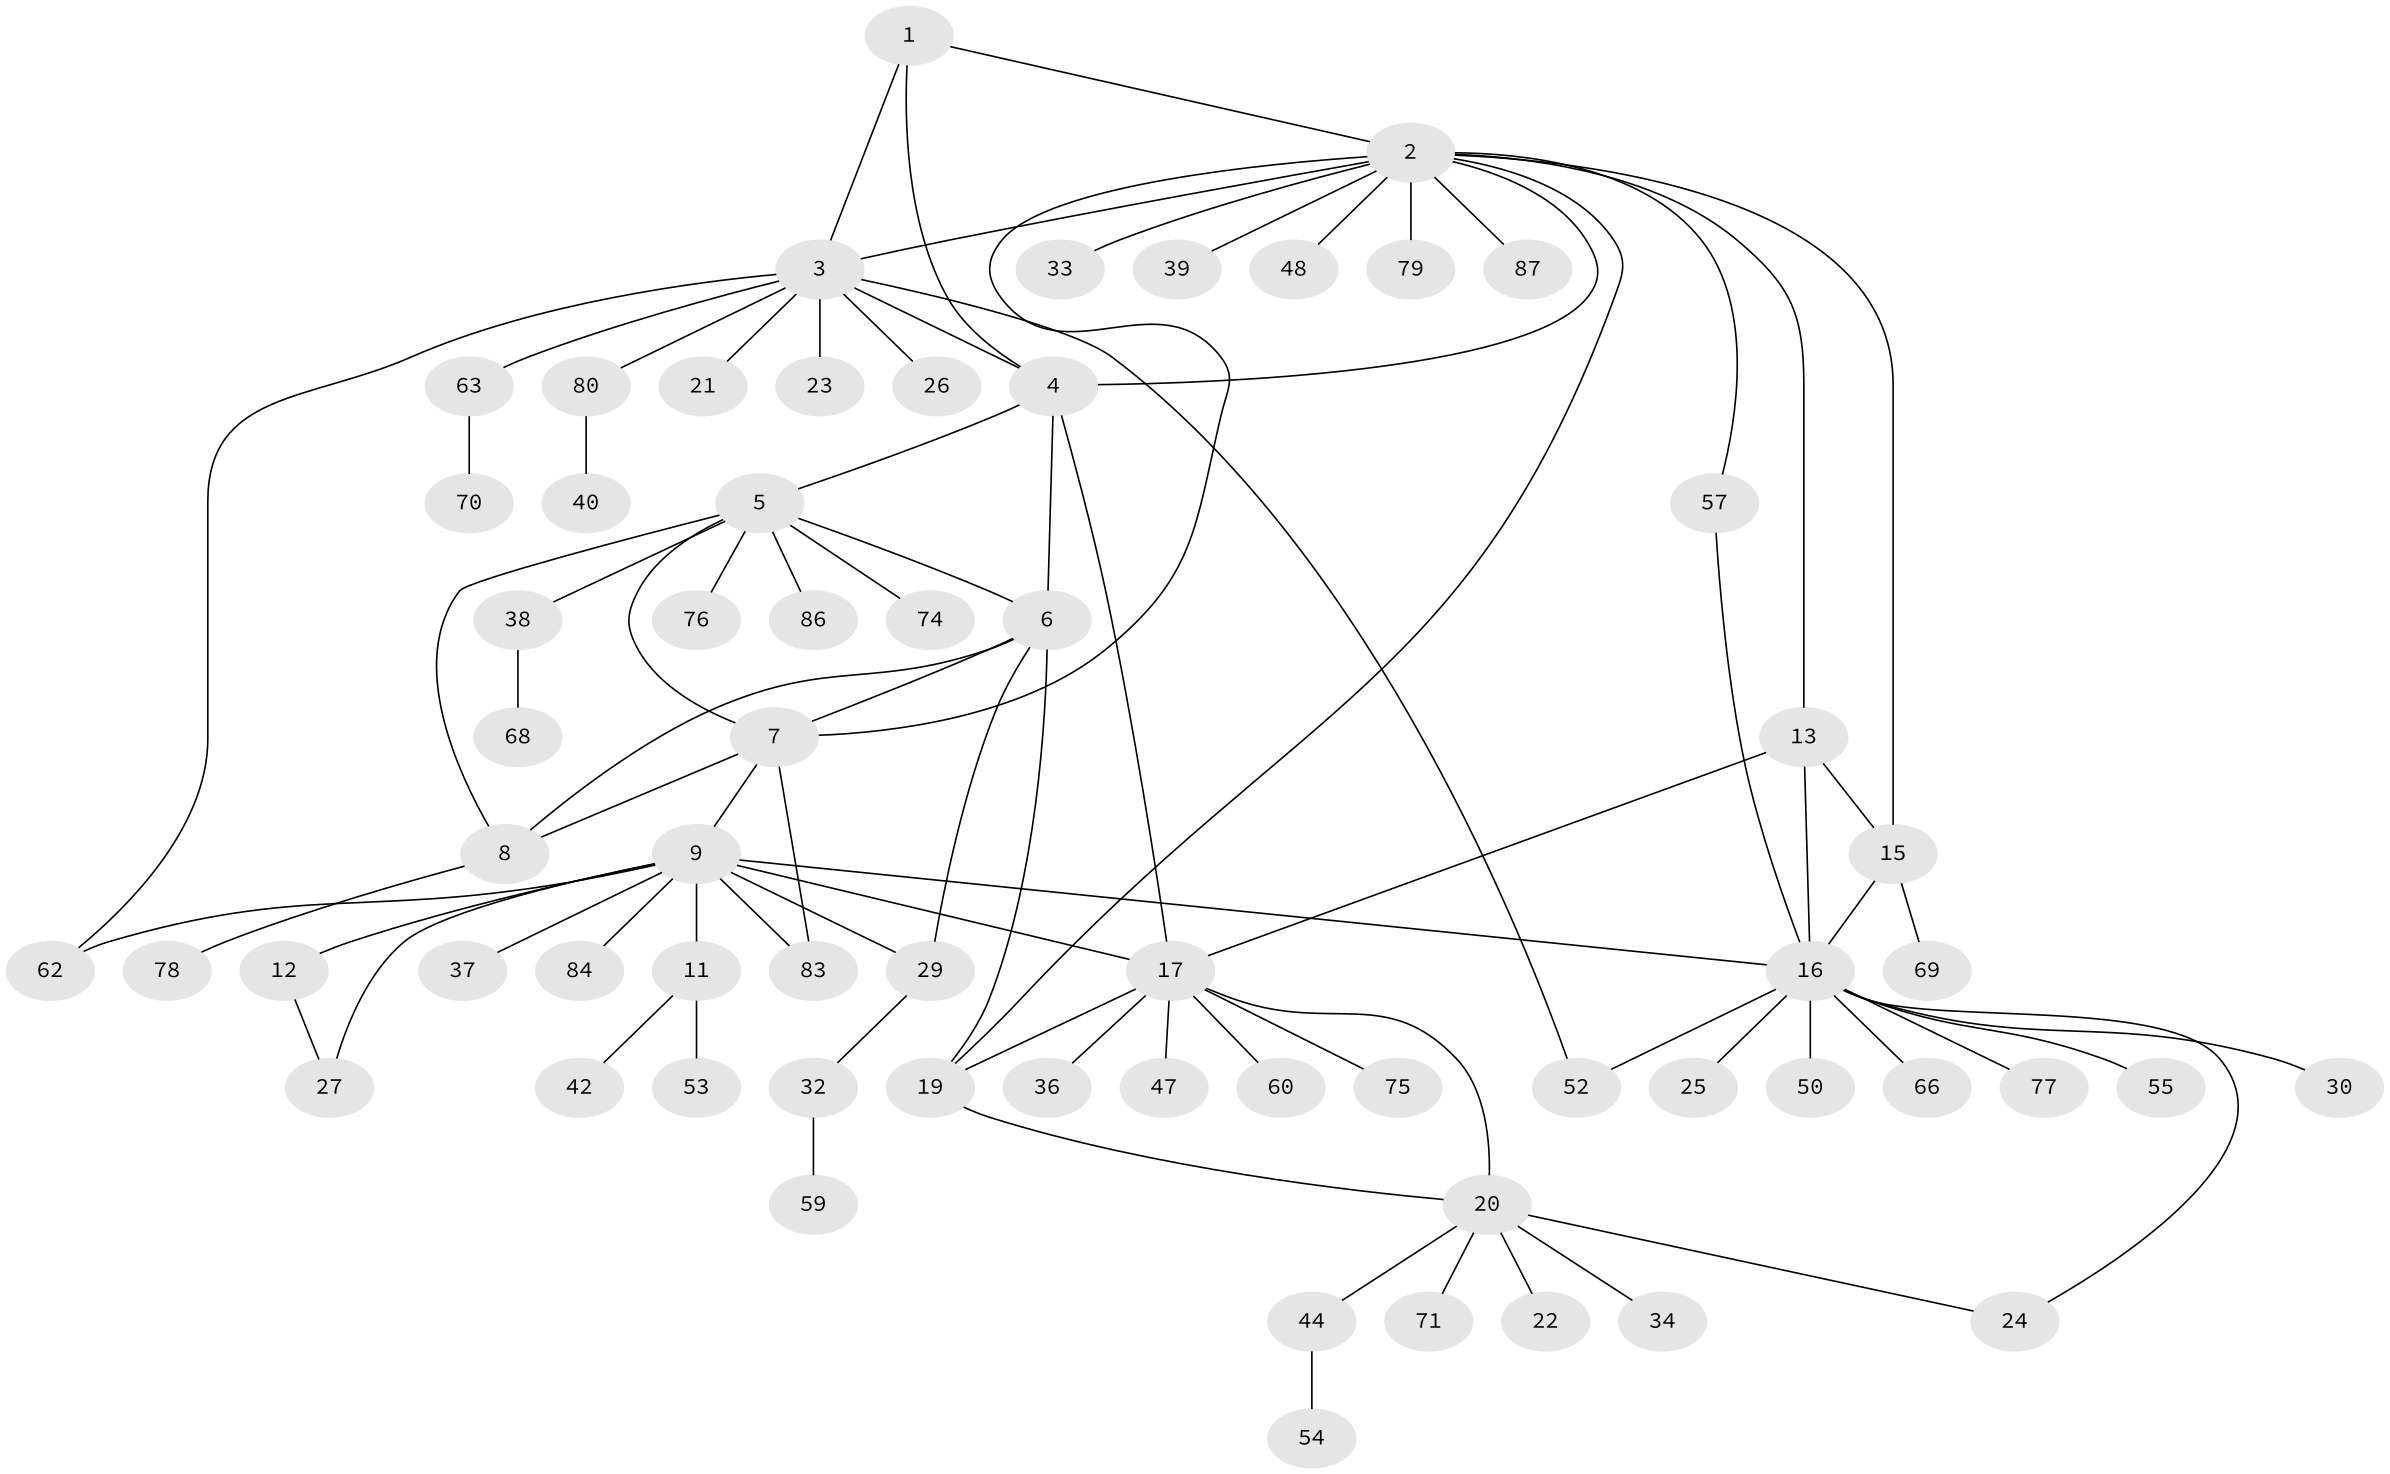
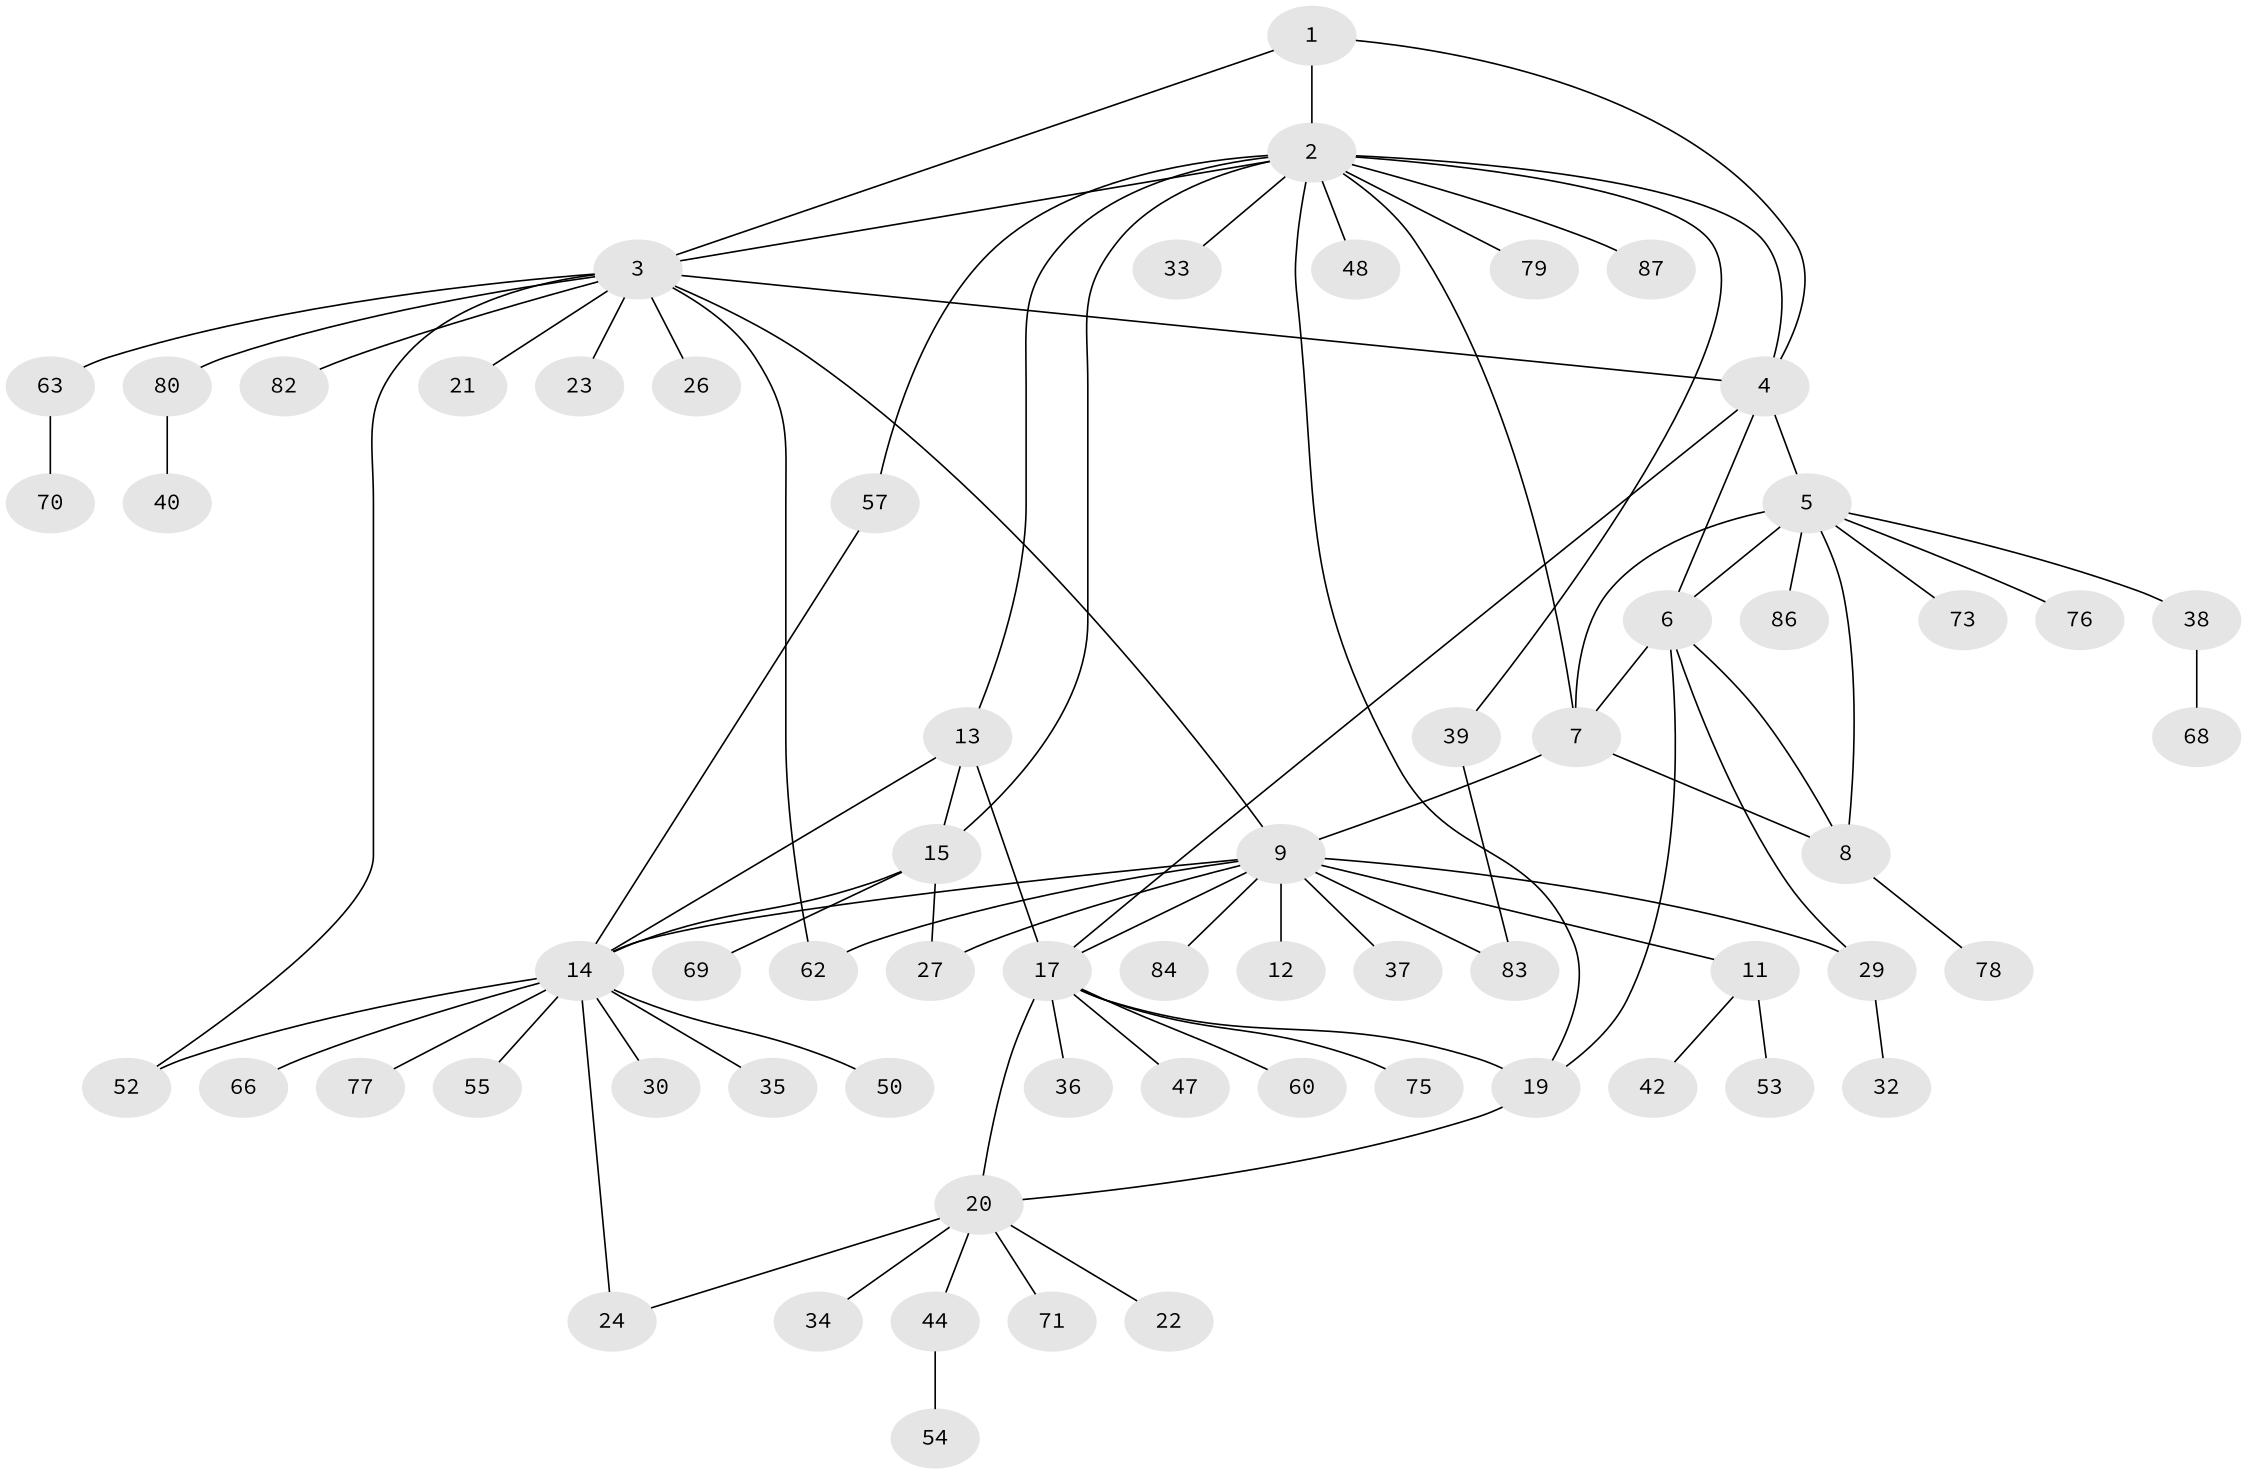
node "82": added
edge "3" -- "9": added
node "74": label "74" -> "73"
edge "7" -- "83": now "39" -- "83"
node "16": label "16" -> "14"
edge "12" -- "27": now "15" -- "27"
node "25": label "25" -> "35"
node "59": removed
